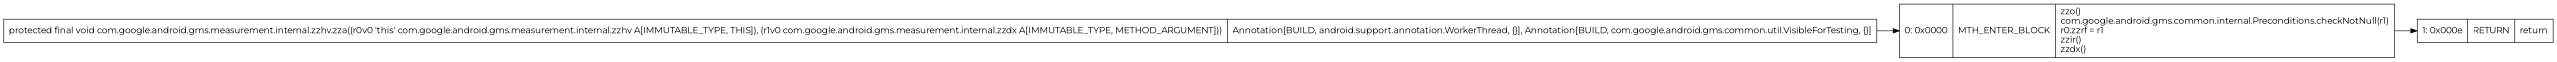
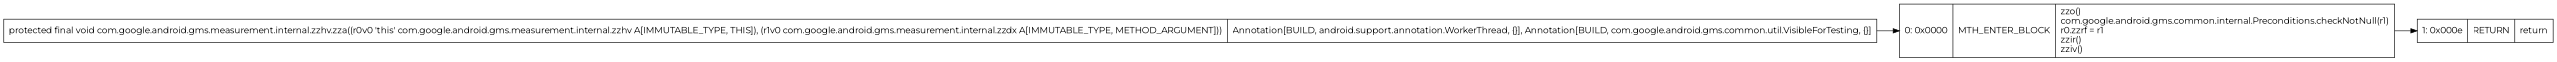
node "0: 0x0000": text "zzdx()" -> "zziv()"
